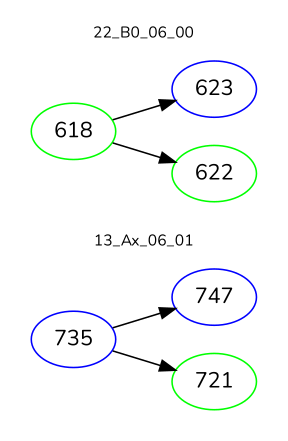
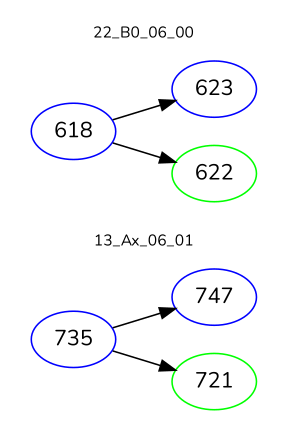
node "618": color green -> blue
